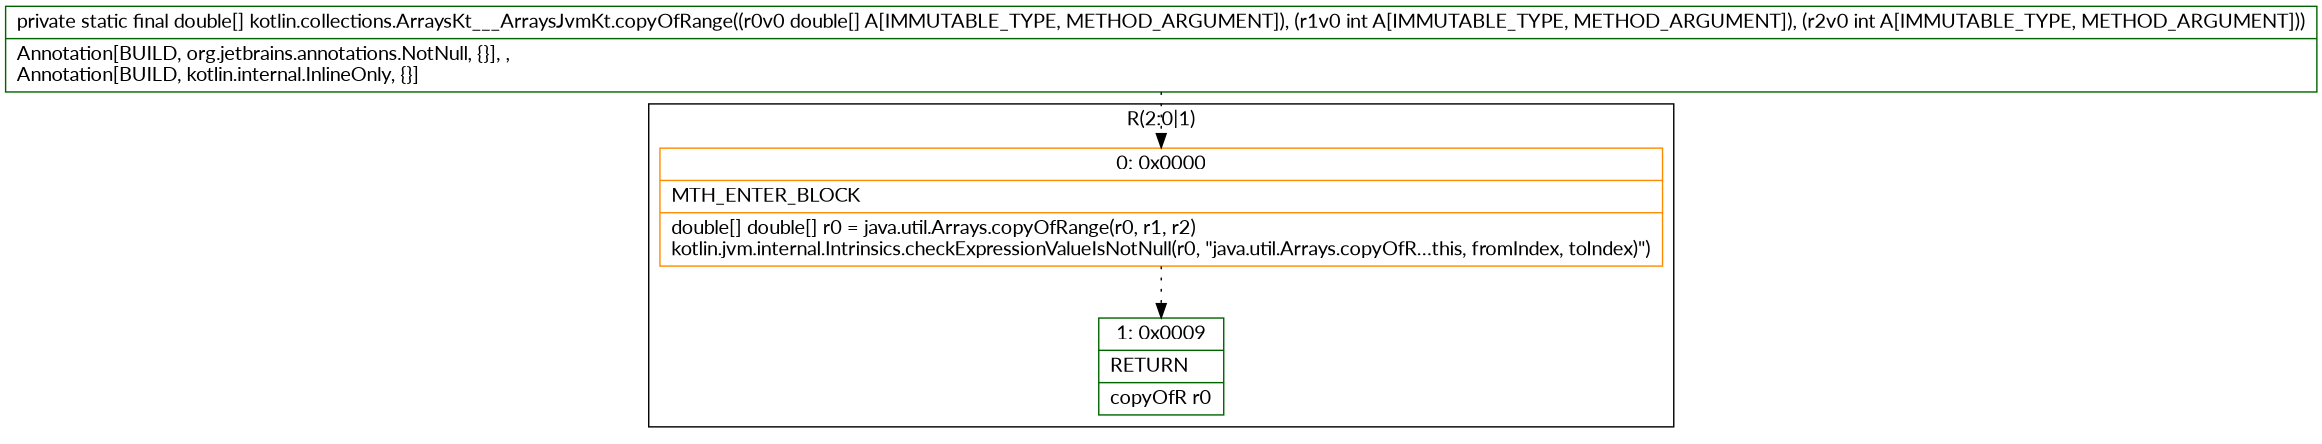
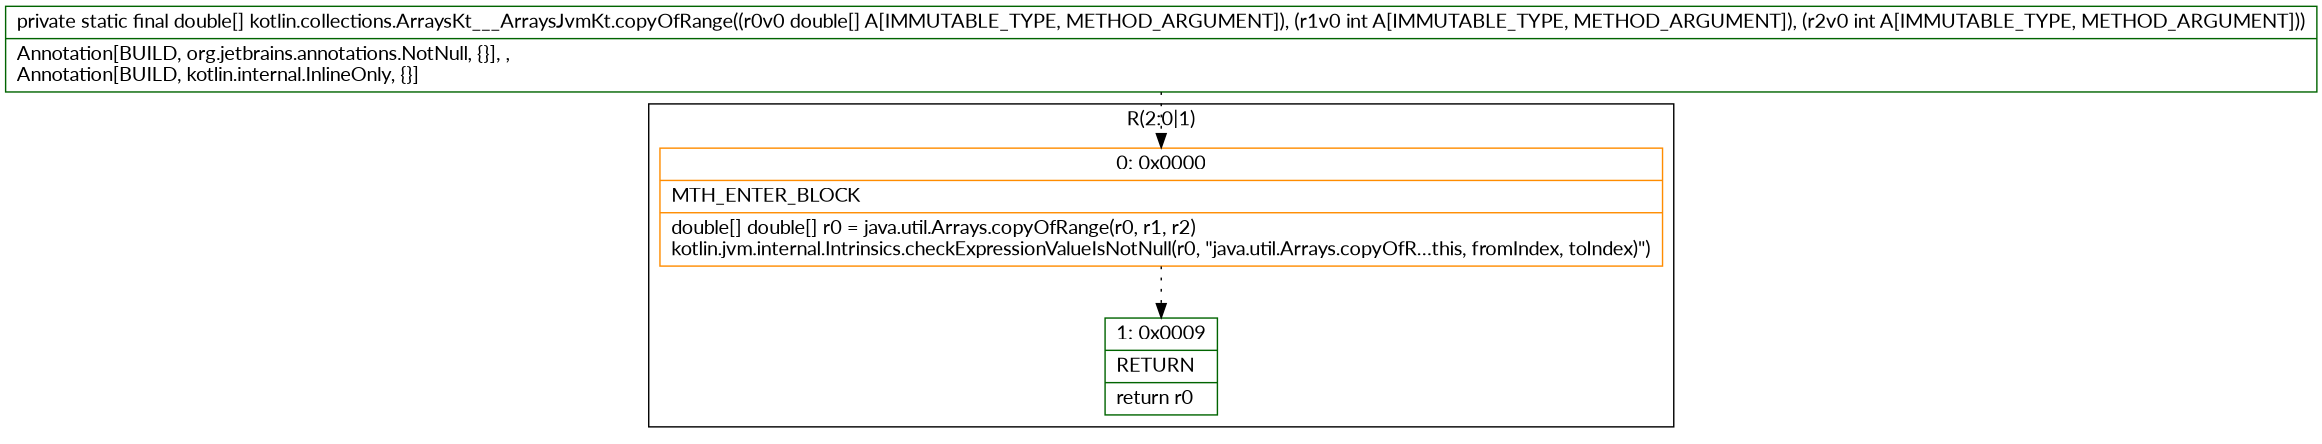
node "1: 0x0009": text "copyOfR r0" -> "return r0"
